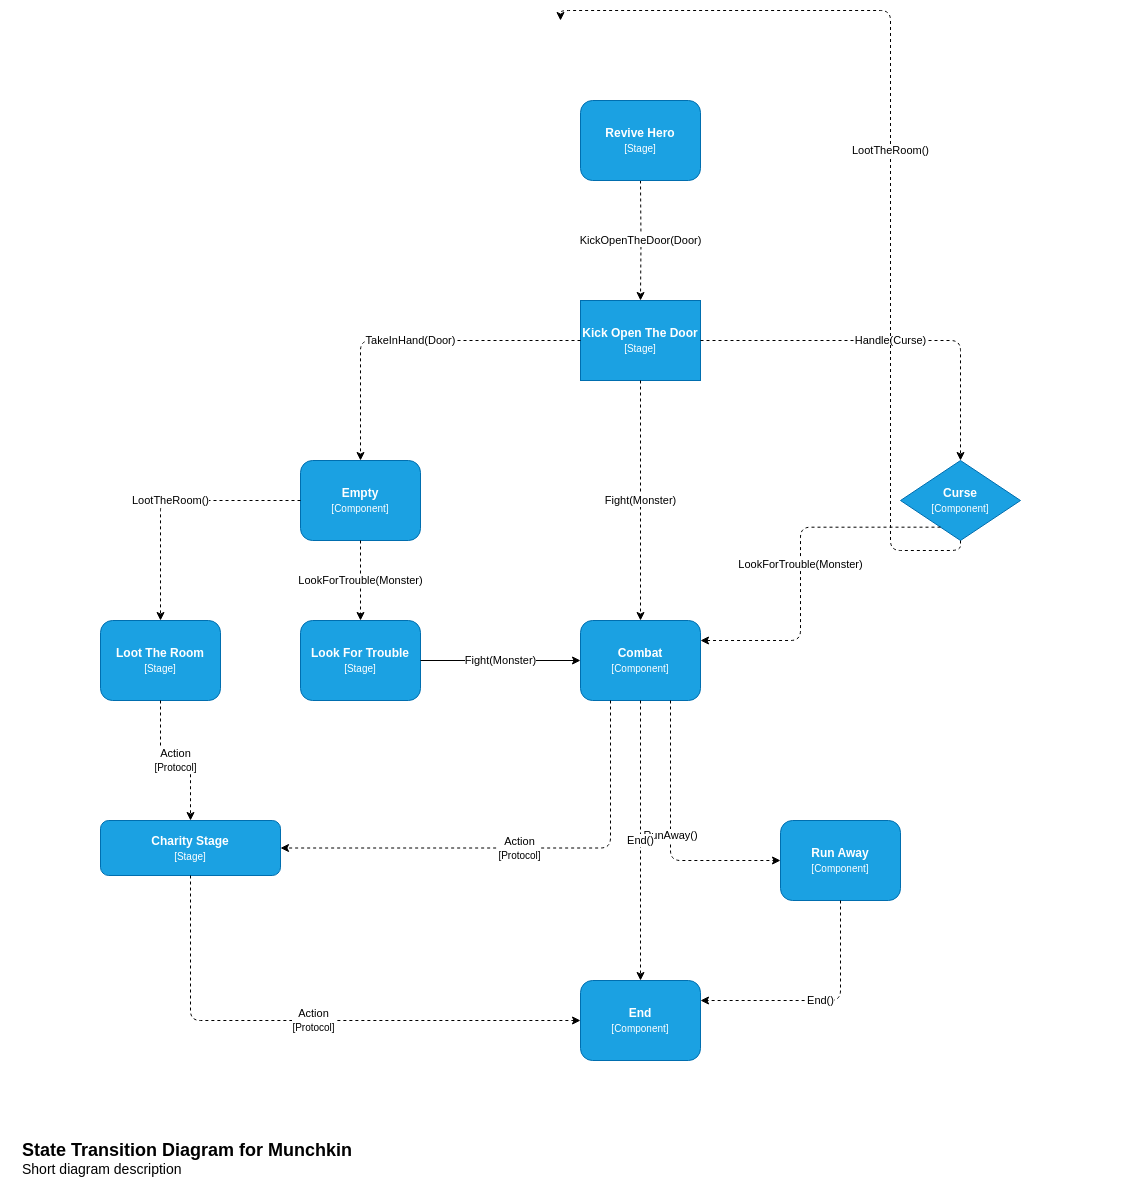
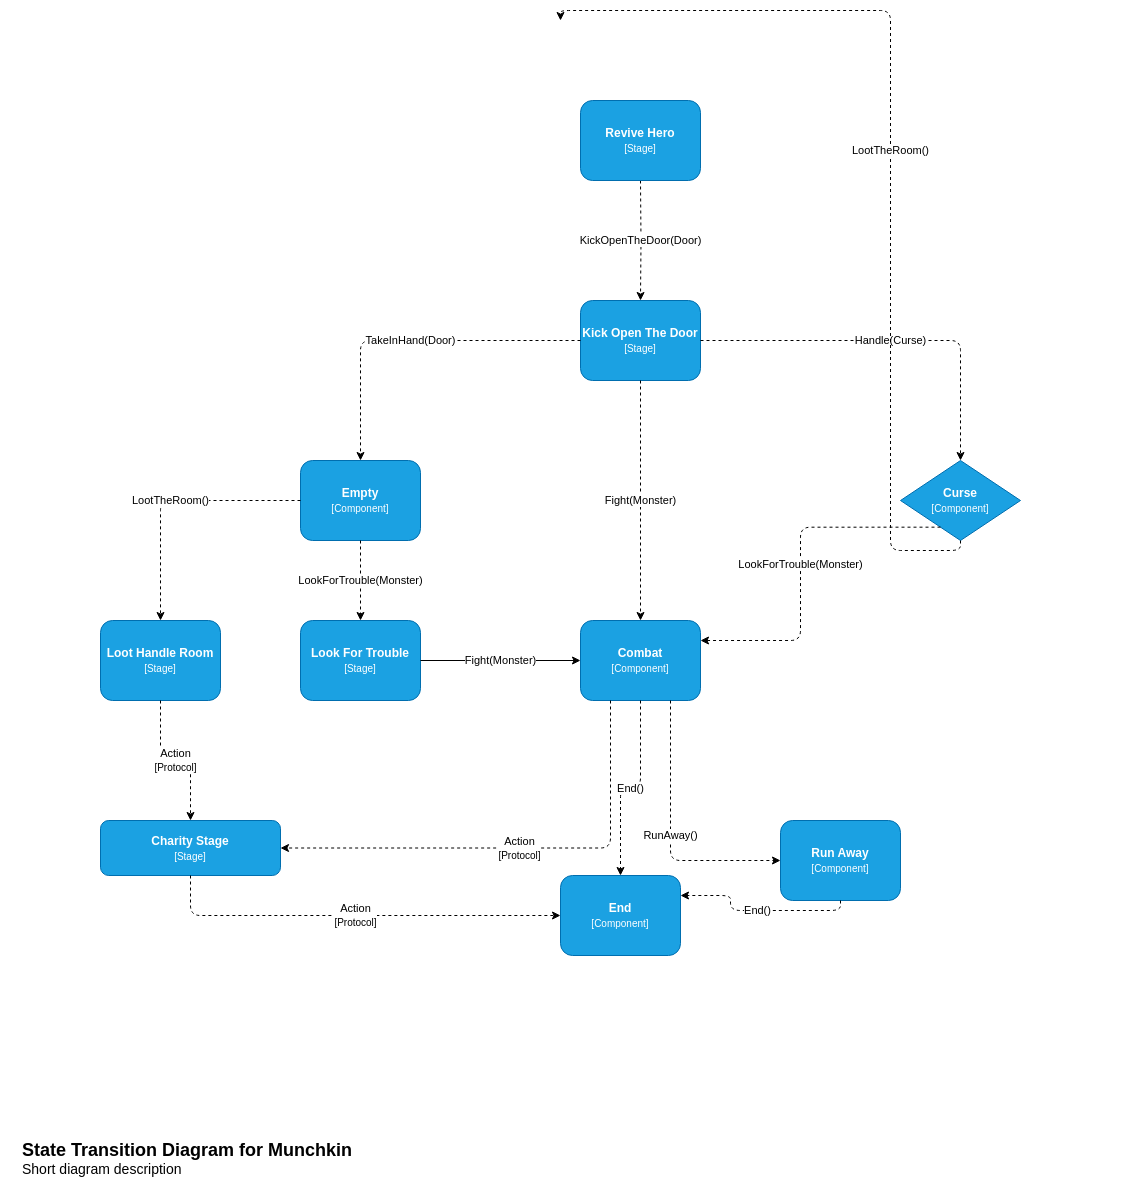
node "Kick Open The Door [Stage]": shape rectangle -> rounded rectangle
node "Loot The Room [Stage]": label "Loot The Room [Stage]" -> "Loot Handle Room [Stage]"
node "End [Component]": moved (641, 1021) -> (621, 916)
